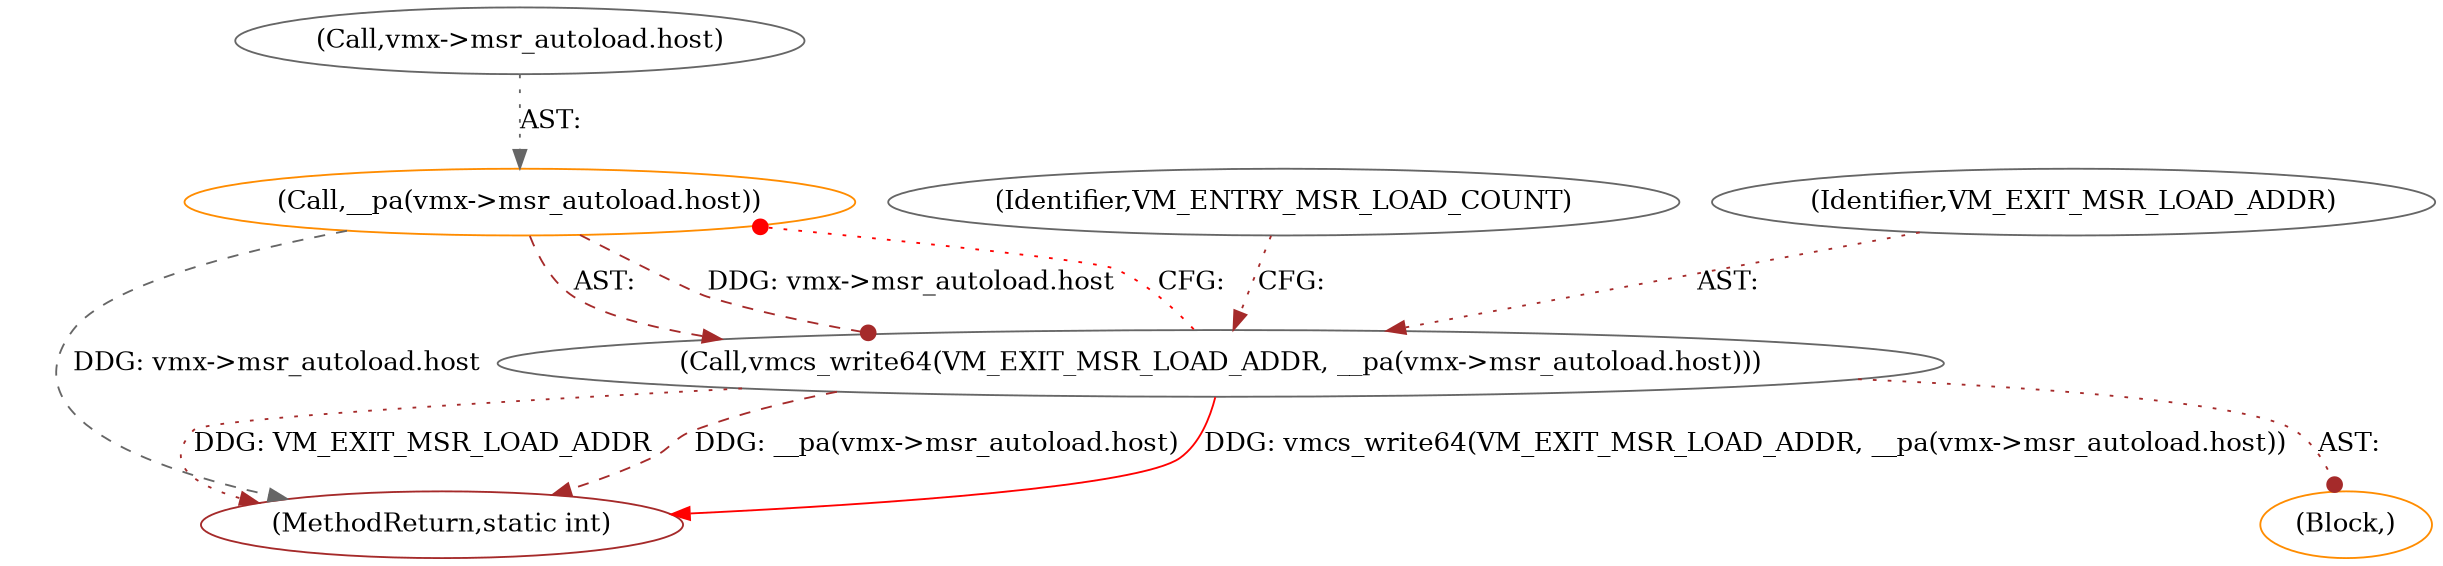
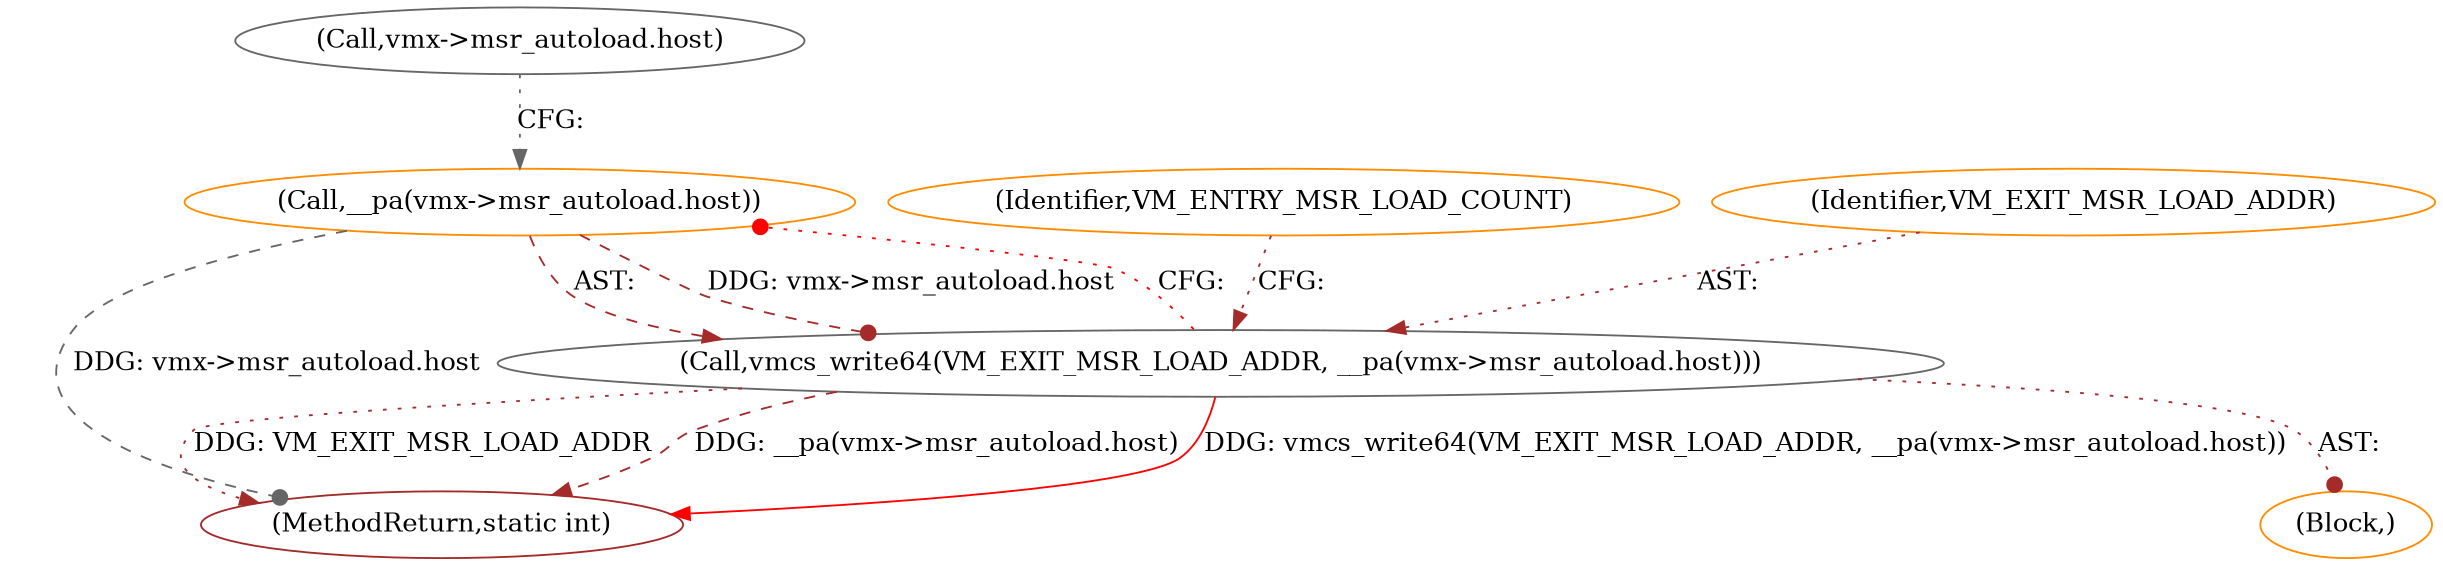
edge "(Call,vmx->msr_autoload.host)" -> "(Call,__pa(vmx->msr_autoload.host))": label "AST: " -> "CFG: "
node "(Identifier,VM_ENTRY_MSR_LOAD_COUNT)": color gray40 -> darkorange
node "(Identifier,VM_EXIT_MSR_LOAD_ADDR)": color gray40 -> darkorange
edge "(Call,__pa(vmx->msr_autoload.host))" -> "(MethodReturn,static int)": arrowhead normal -> dot
